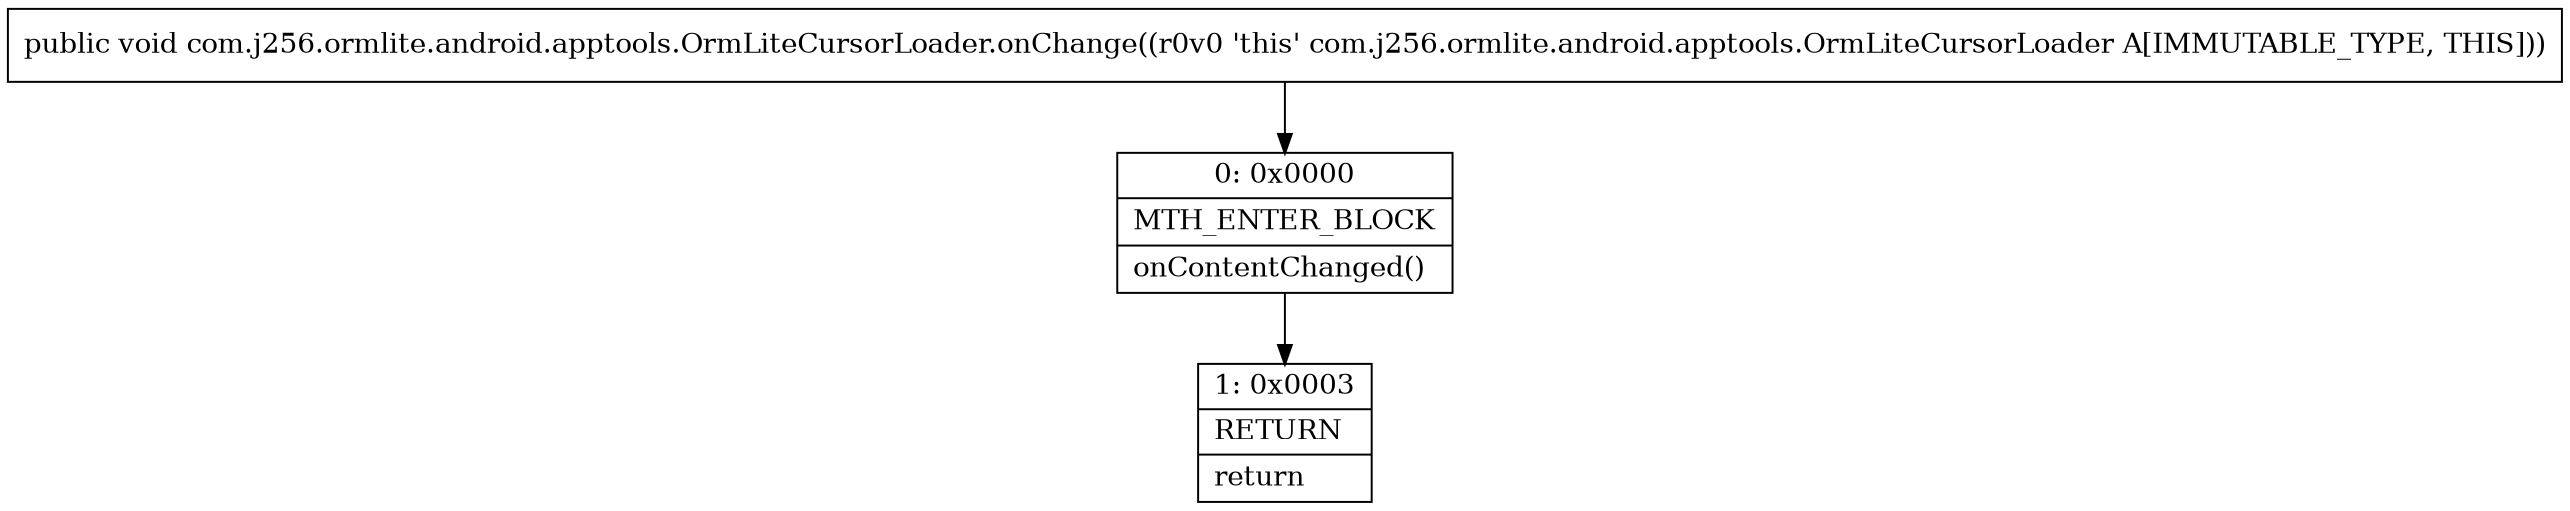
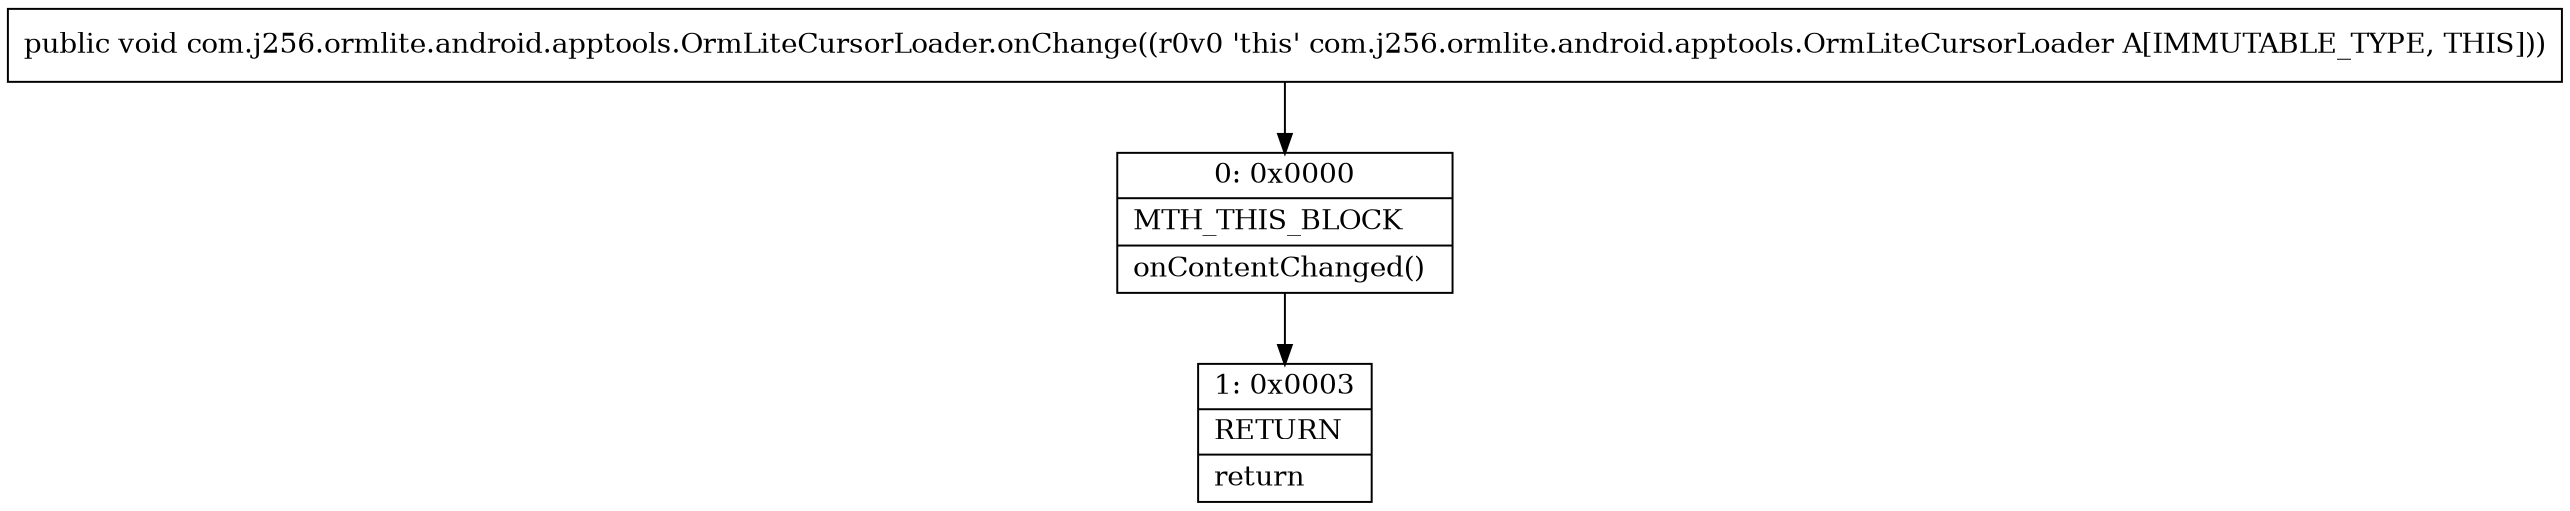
node "0: 0x0000": text "MTH_ENTER_BLOCK" -> "MTH_THIS_BLOCK"
